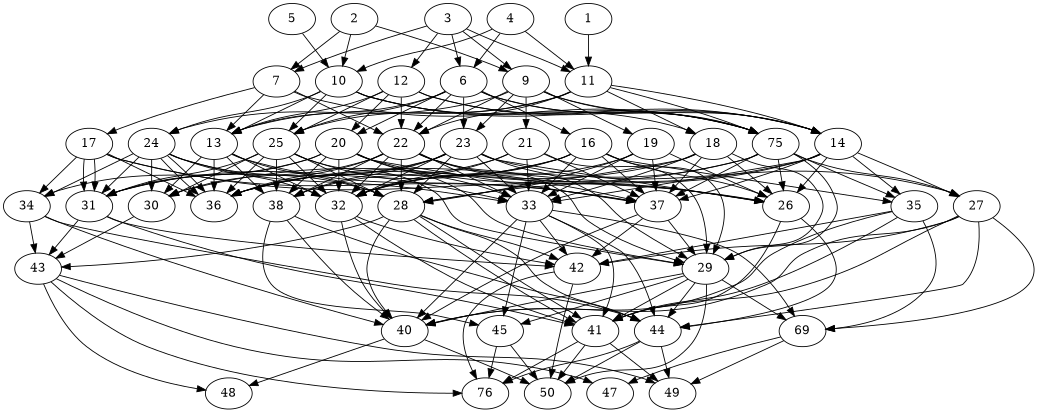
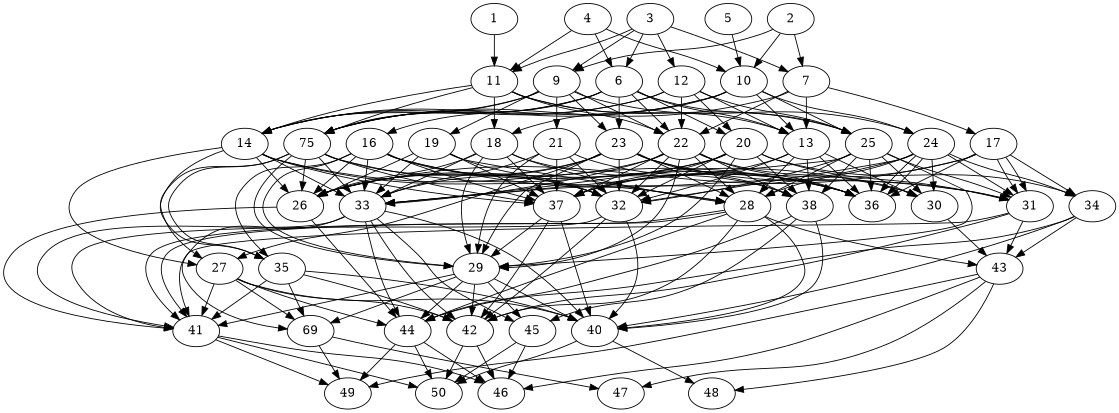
edge "75" -> "33": added
edge "29" -> "50": now "29" -> "42"
node "76": label "76" -> "46"
